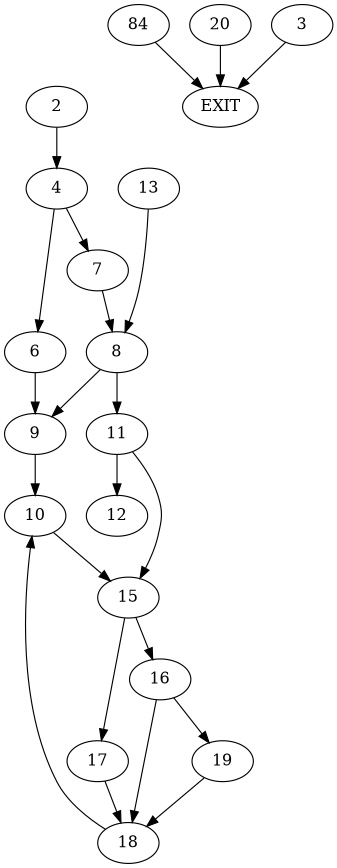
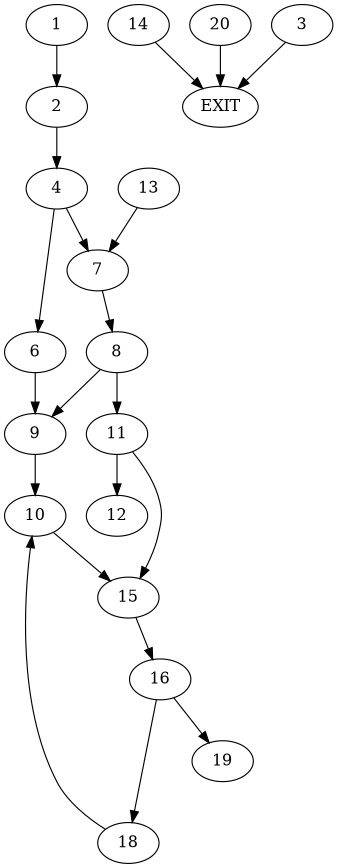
node "1": added
node "84": label "84" -> "14"
edge "13" -> "8": now "13" -> "7"
node "17": removed
edge "19" -> "18": removed
